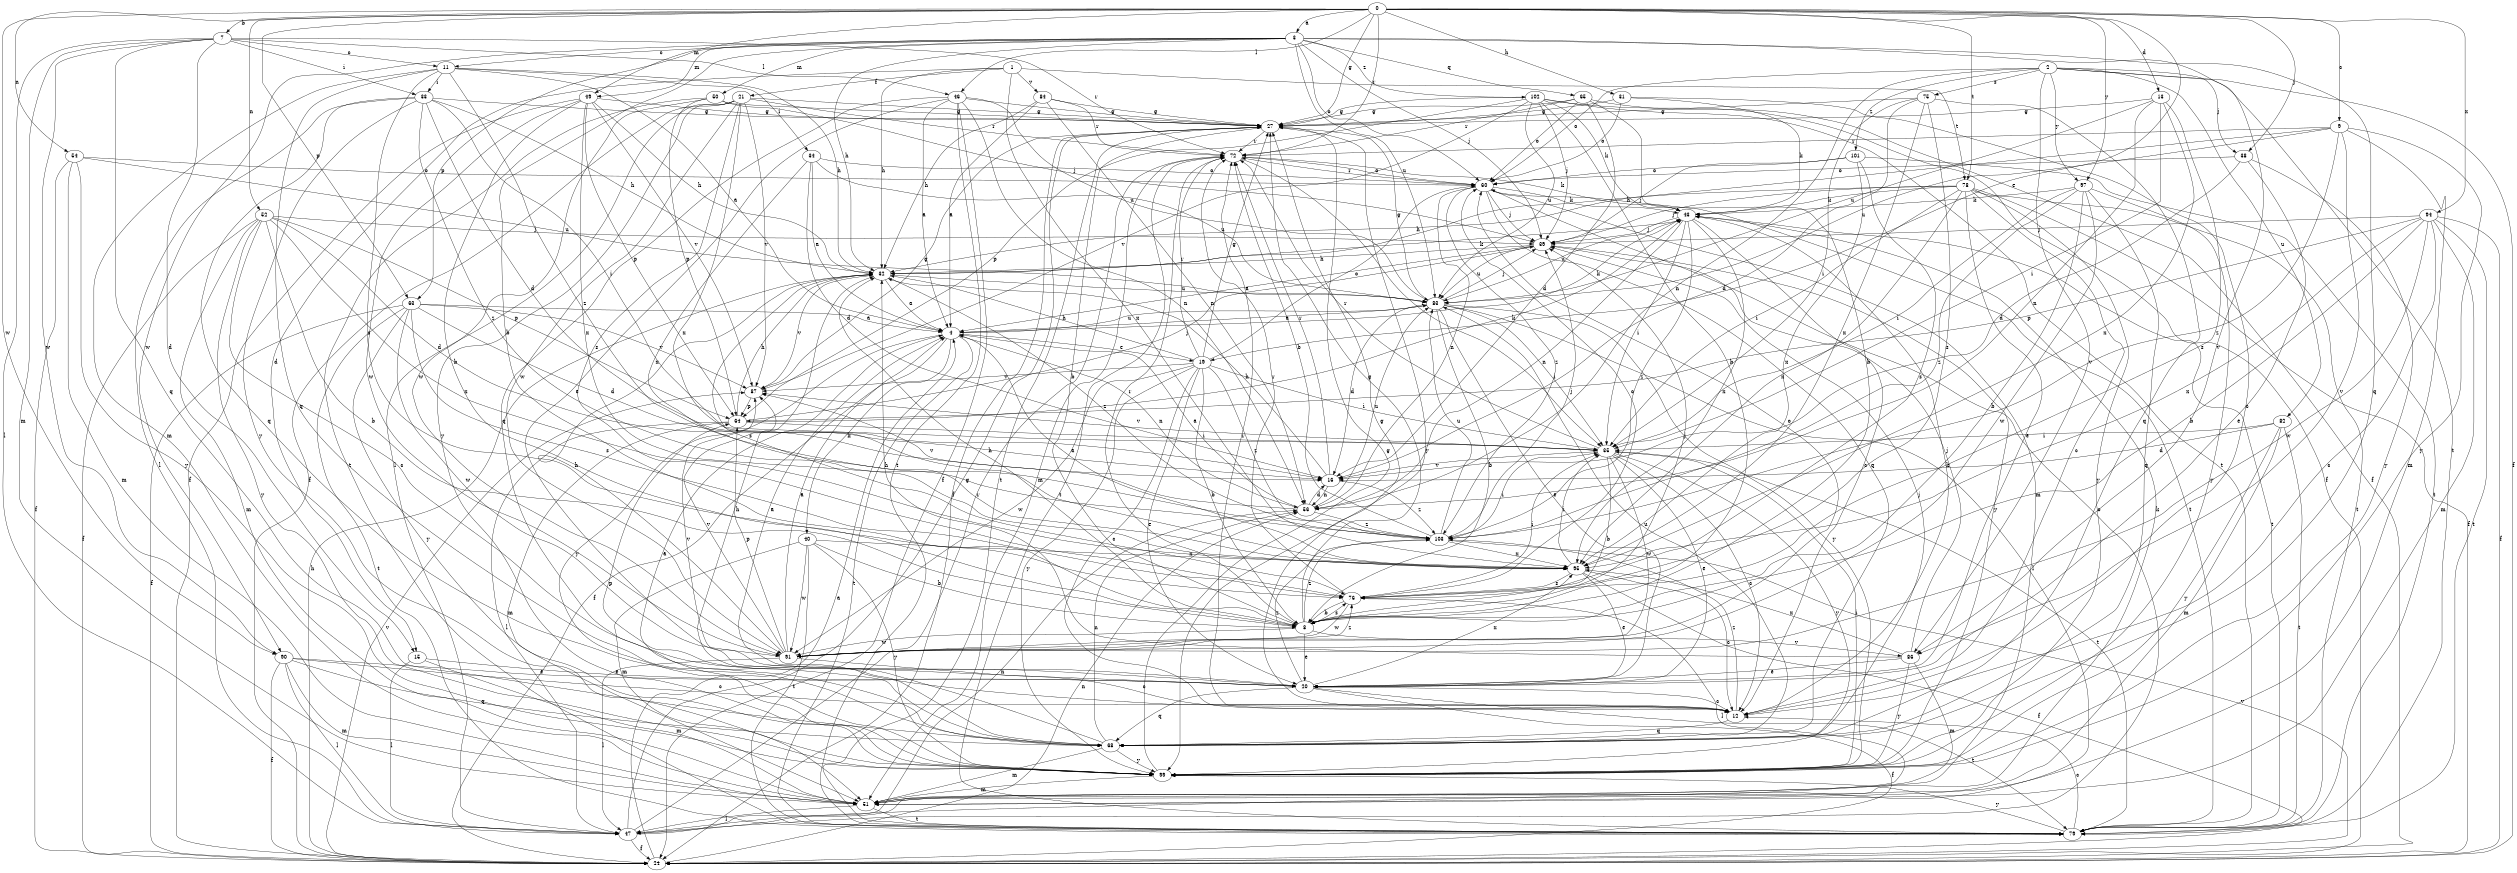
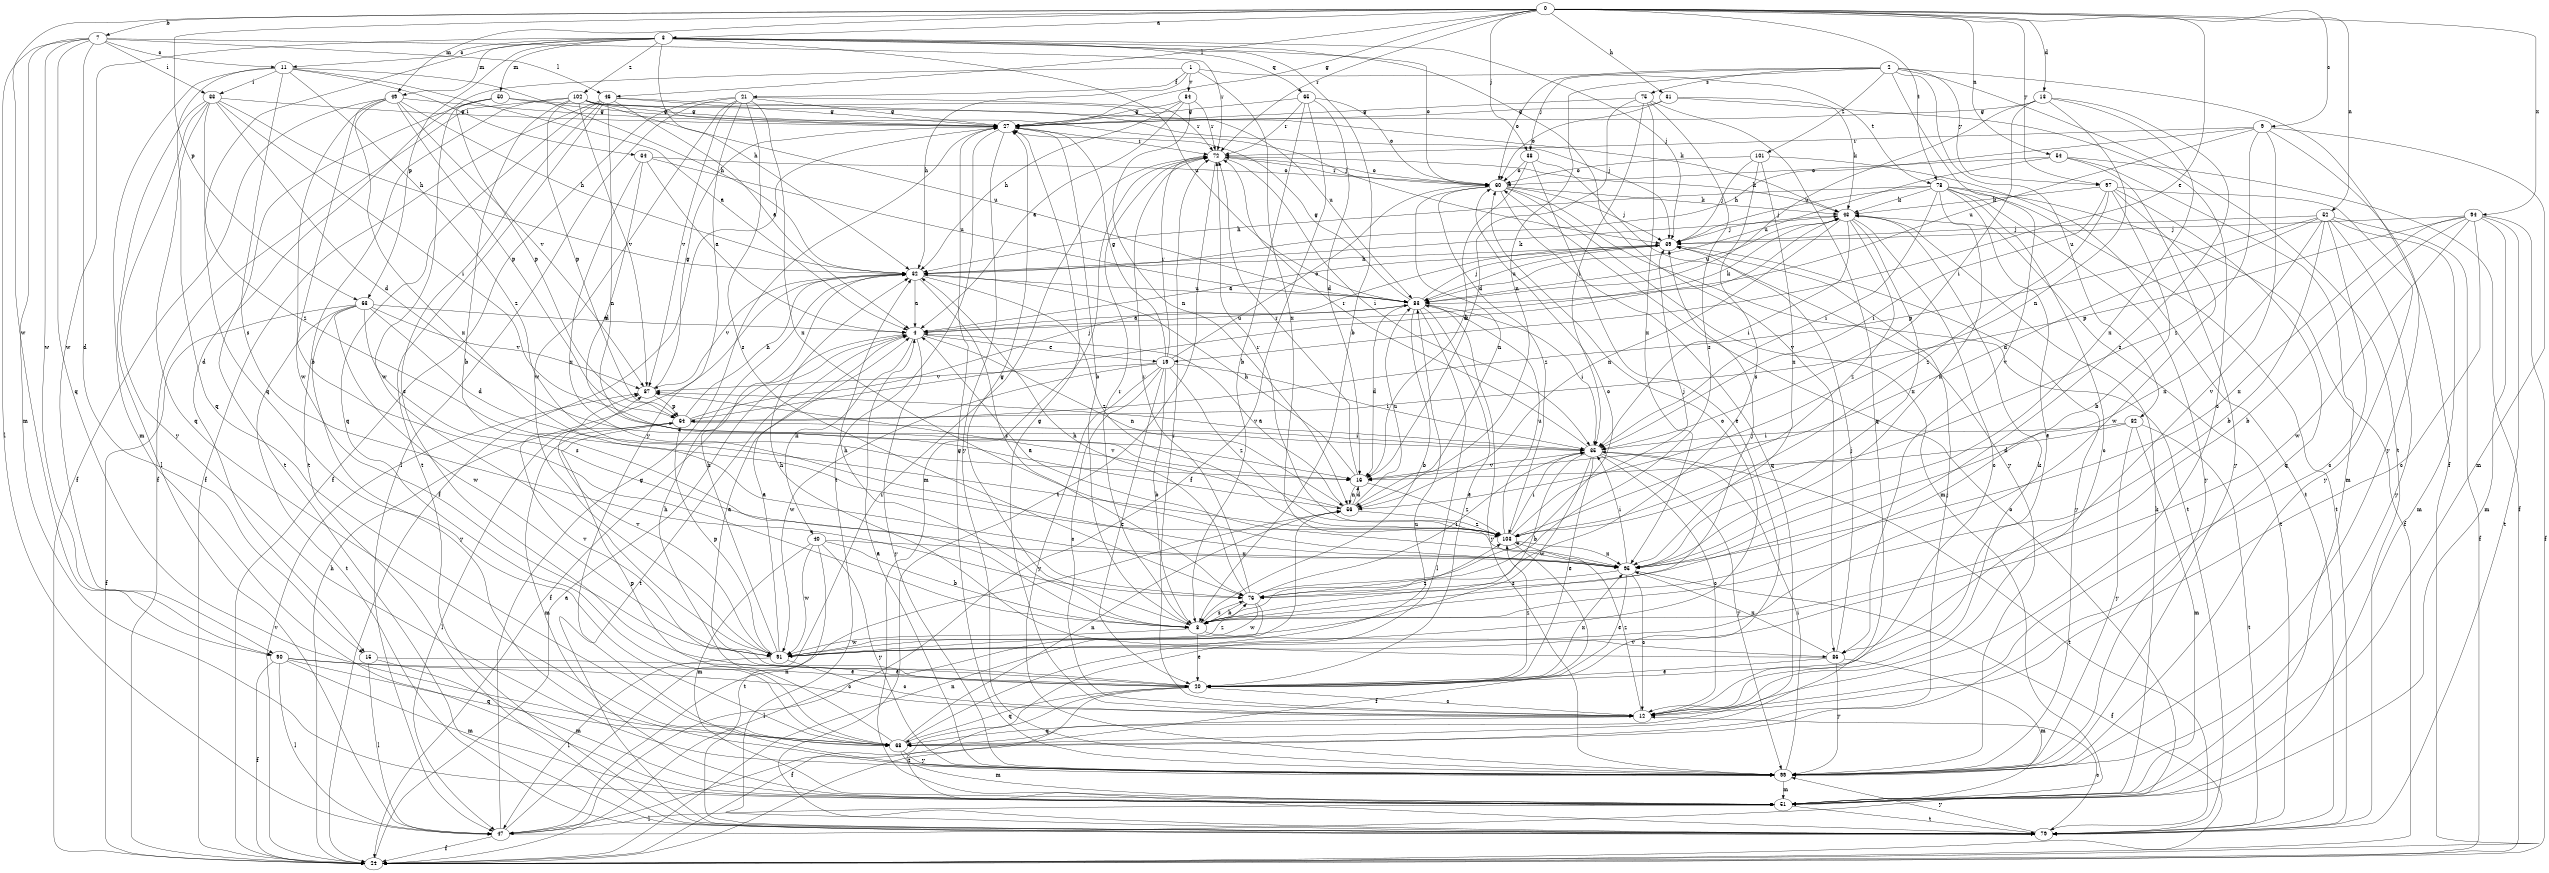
edge "19" -> "32": now "76" -> "32"
edge "103" -> "72": label "b" -> "r"
edge "103" -> "24": label "v" -> "f"
